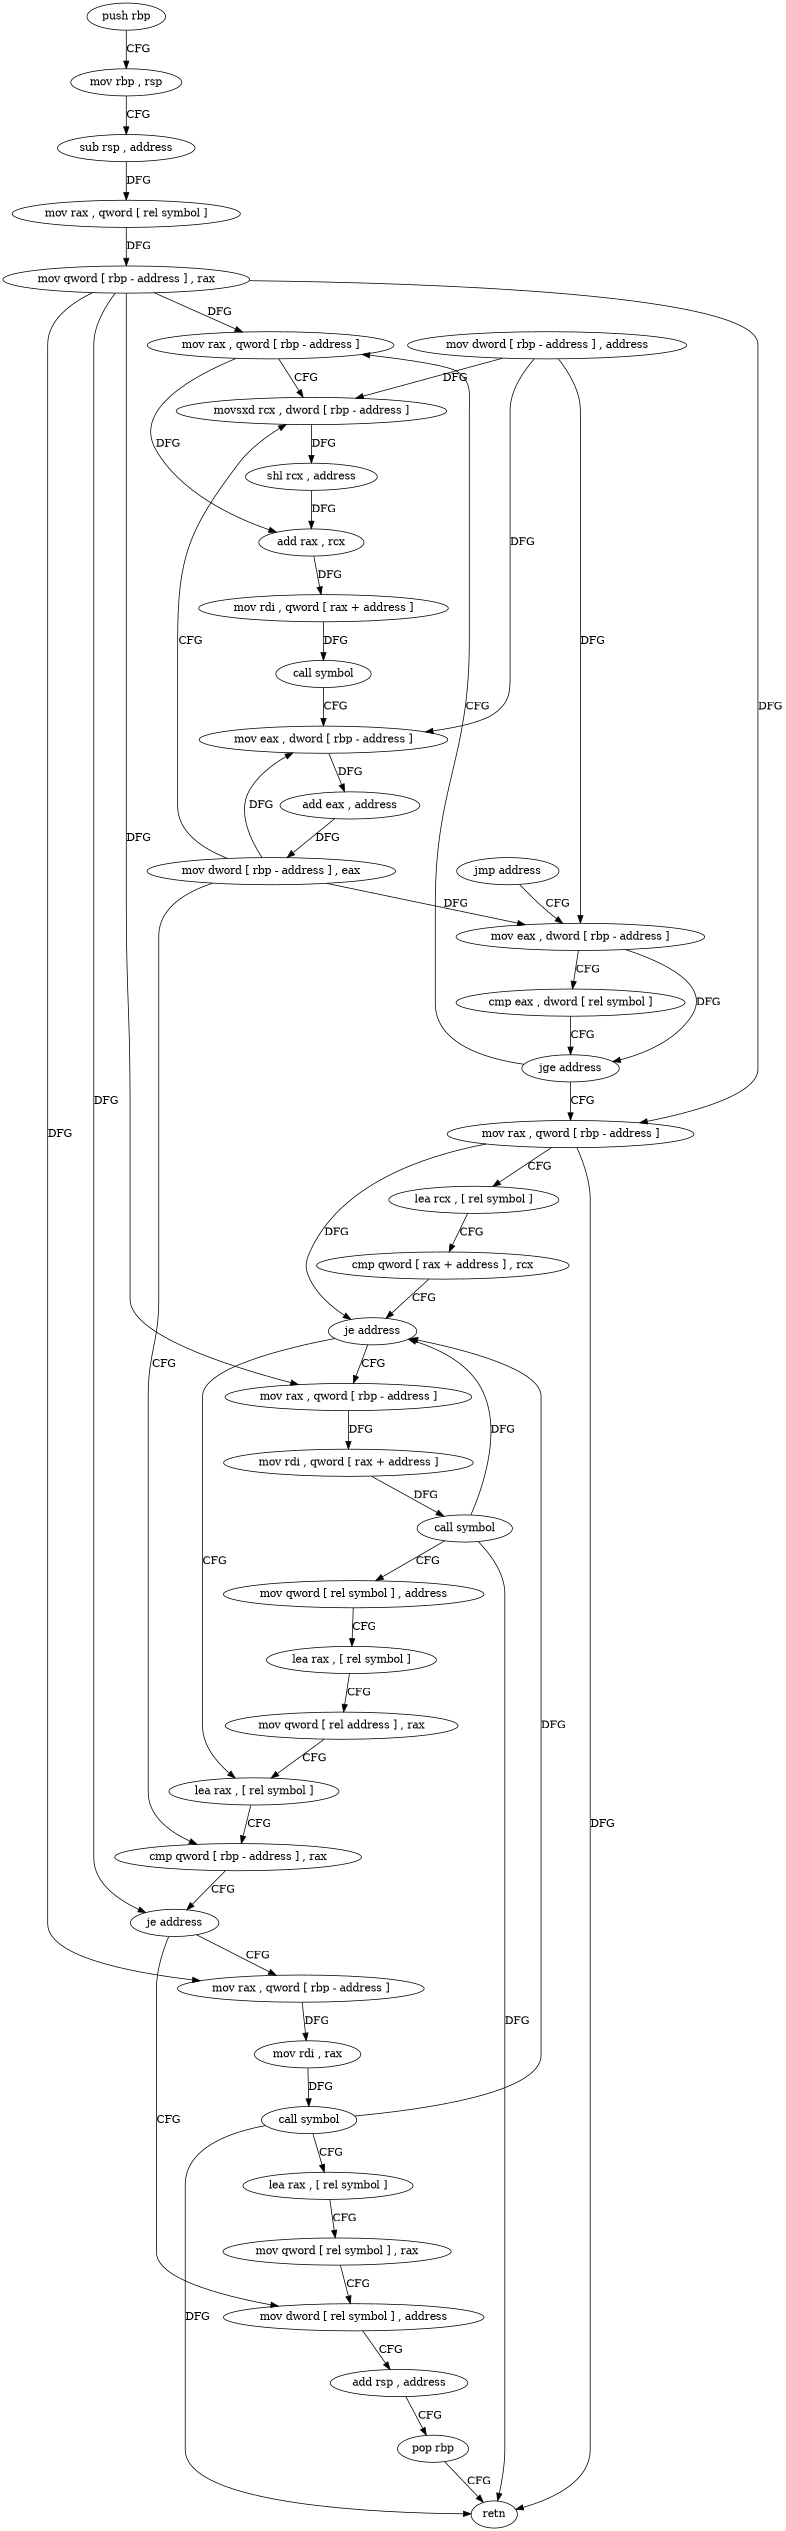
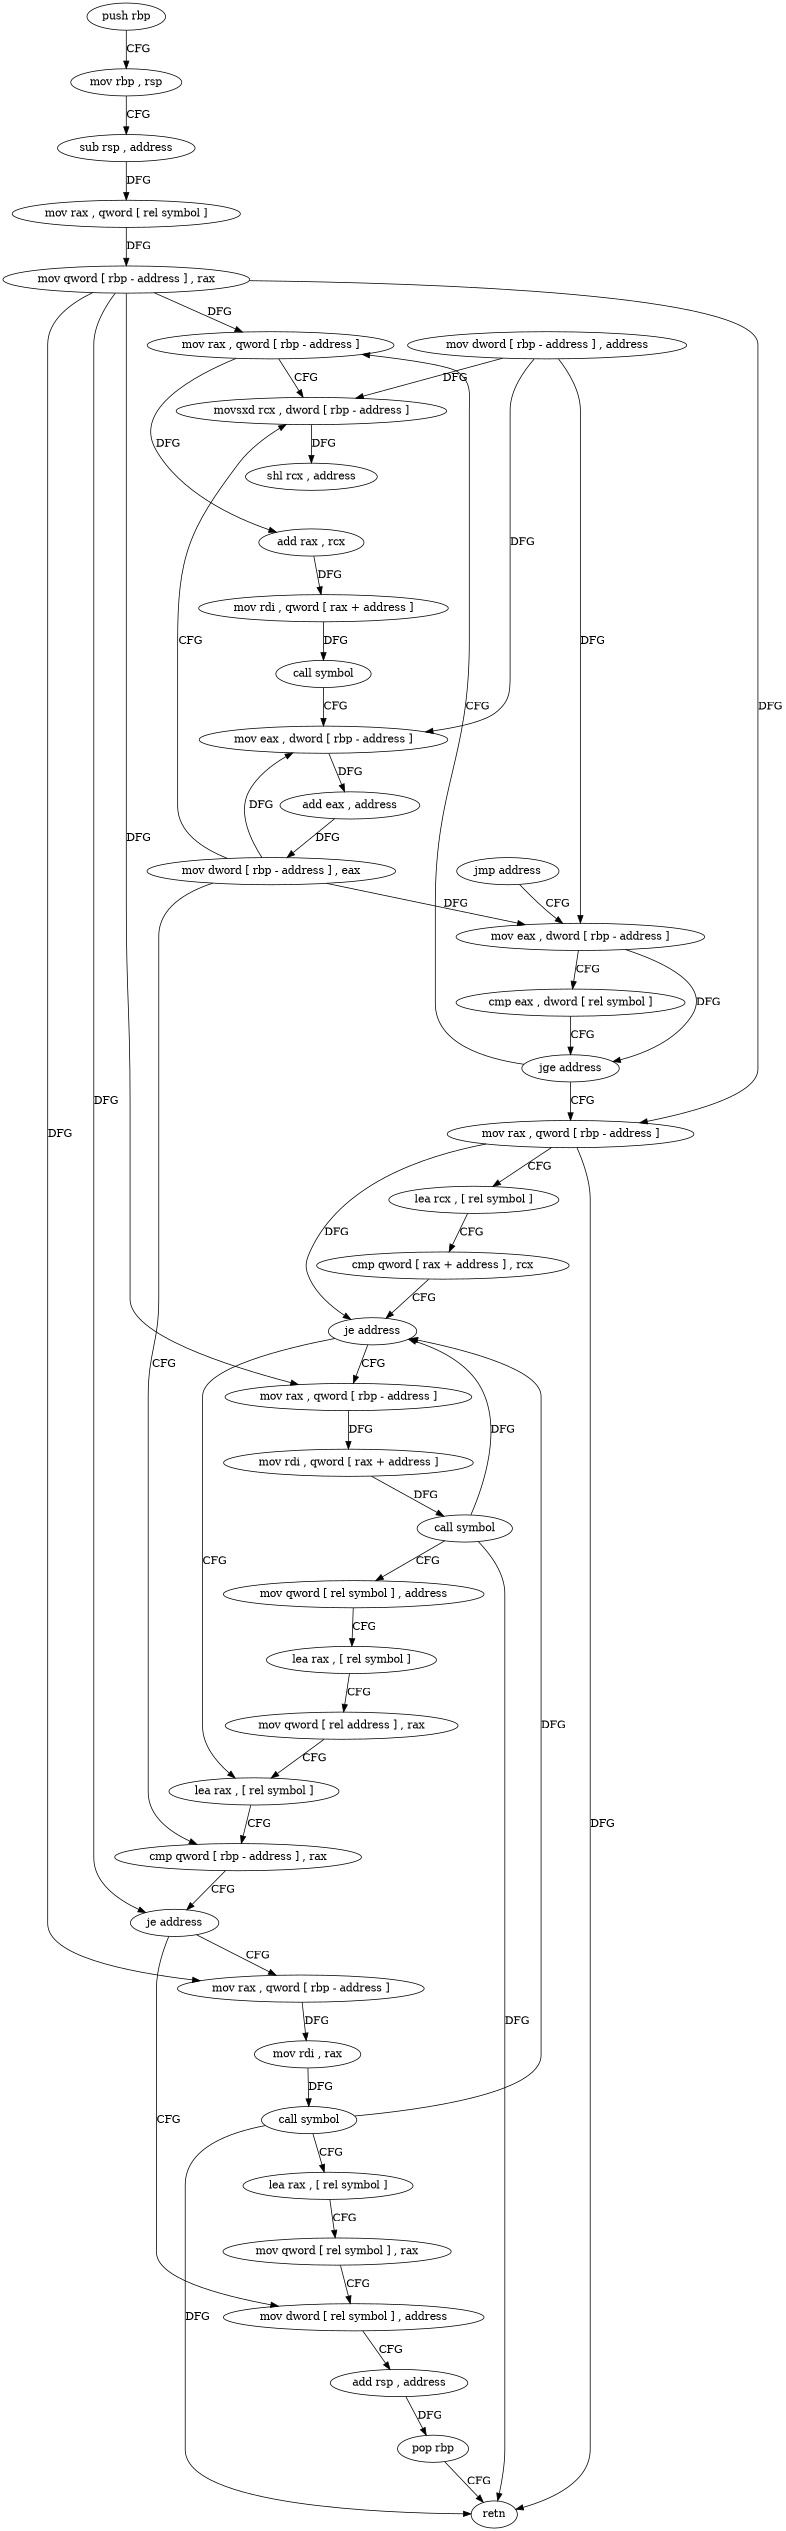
edge "shl rcx , address" -> "add rax , rcx": removed, label "DFG"
edge "add rsp , address" -> "pop rbp": label "CFG" -> "DFG"
